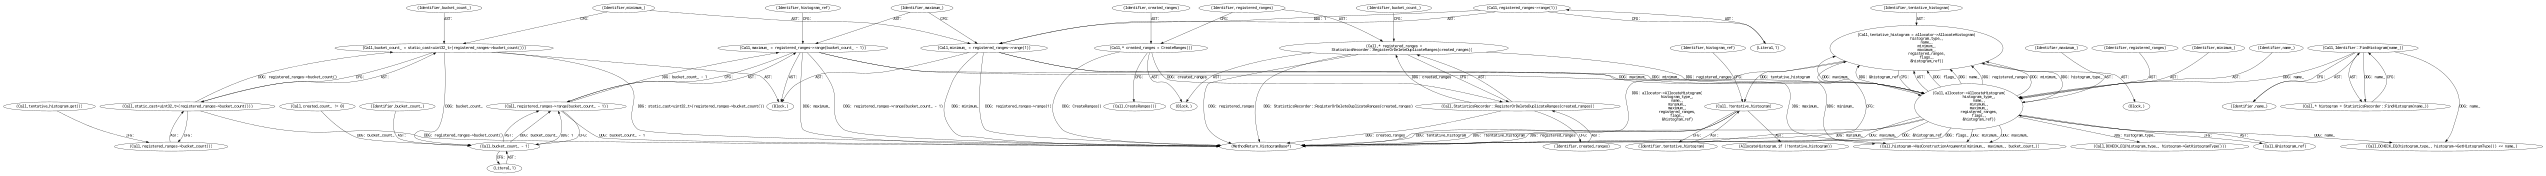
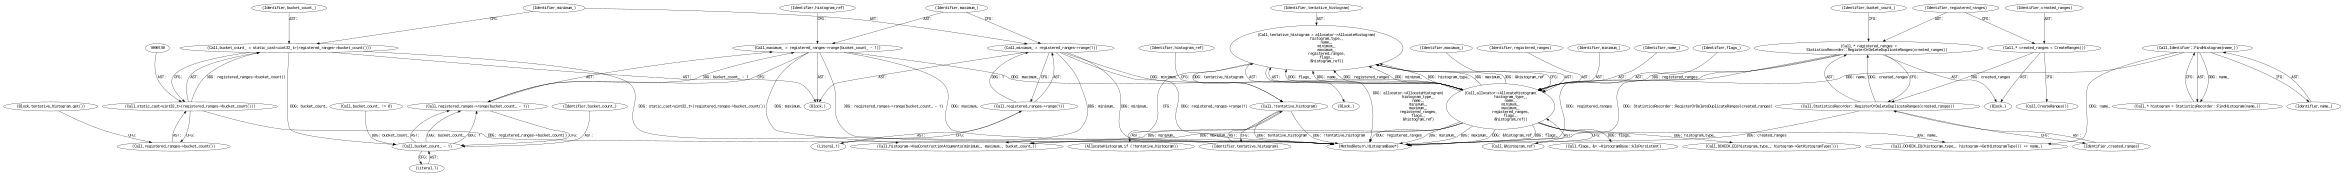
node "1000130": added
node "(Identifier,flags_)": added
edge "(Call,minimum_ = registered_ranges->range(1))" -> "(Call,registered_ranges->range(1))": added, label "CFG:"
node "(Call,tentative_histogram.get())": label "(Call,tentative_histogram.get())" -> "(Block,tentative_histogram.get())"
node "(Call,created_count_ != 0)": label "(Call,created_count_ != 0)" -> "(Call,bucket_count_ != 0)"
edge "(Call,* created_ranges = CreateRanges())" -> "(MethodReturn,HistogramBase*)": removed, label "DDG: CreateRanges()"
edge "(Call,registered_ranges->range(bucket_count_ - 1))" -> "(MethodReturn,HistogramBase*)": removed, label "DDG: bucket_count_ - 1"
node "(Call,flags_ &= ~HistogramBase::kIsPersistent)": added
